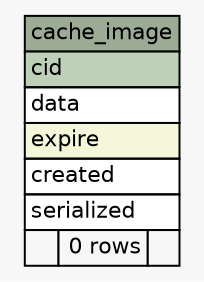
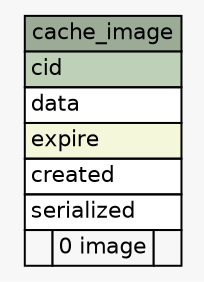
node "cache_image": text "0 rows" -> "0 image"
